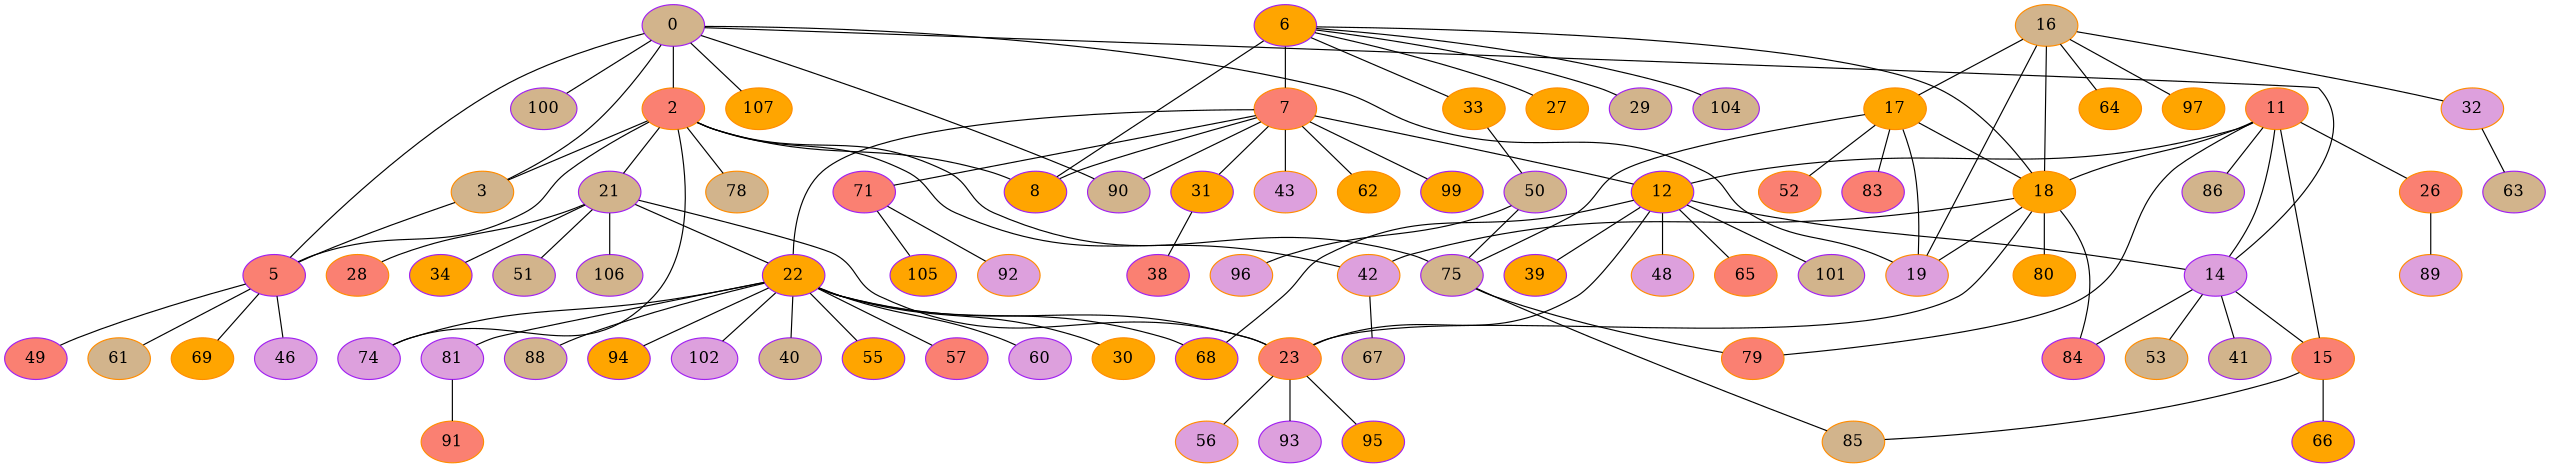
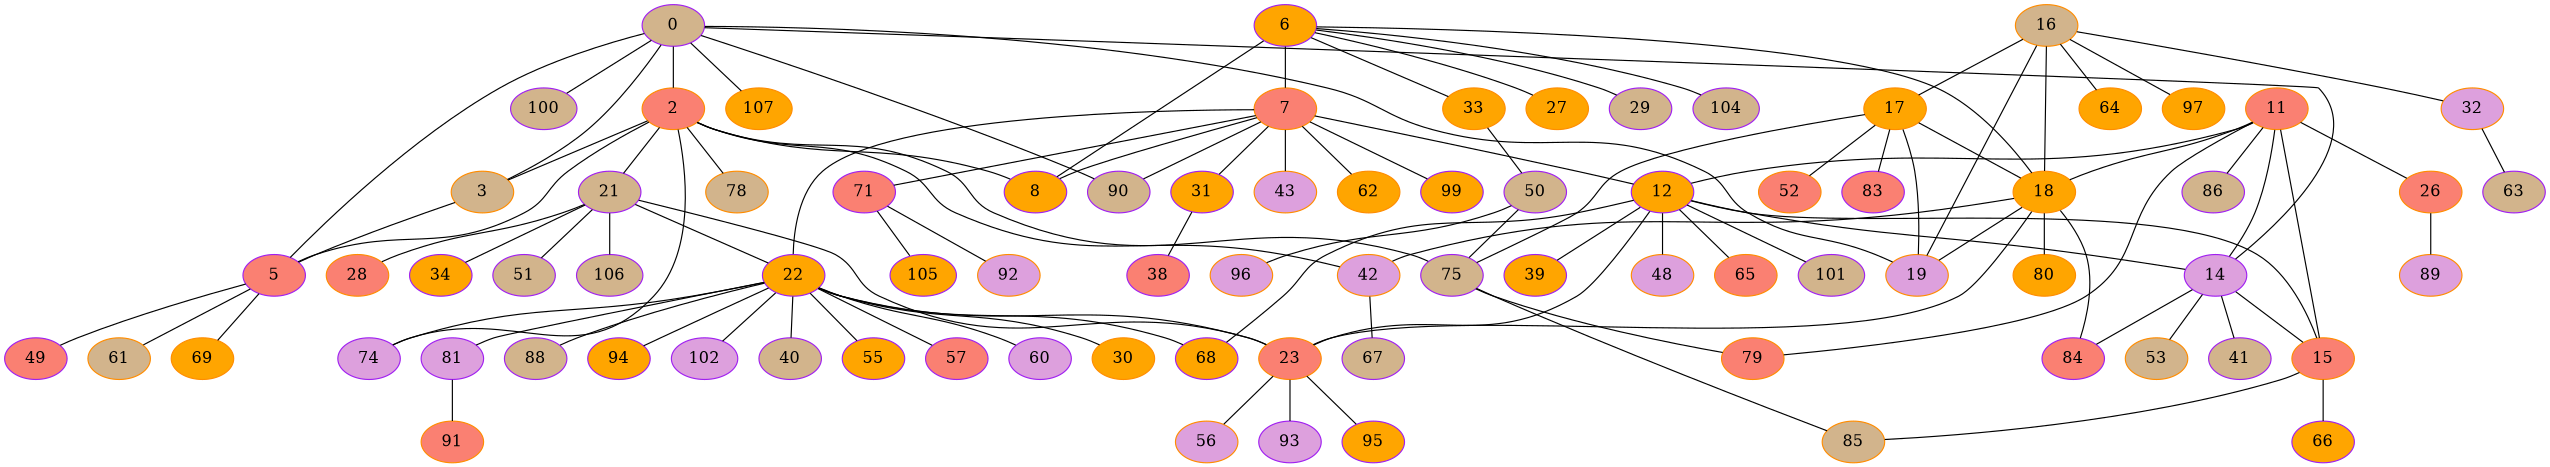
edge "12" -- "15": added
node "46": removed
